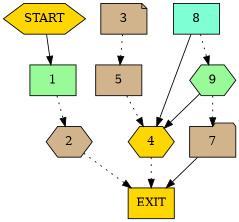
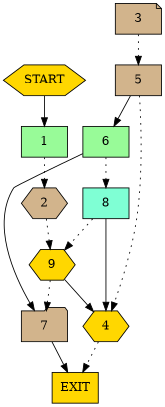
node "9": fillcolor palegreen -> gold
node "6": added
edge "2" -> "EXIT": now "2" -> "9"
